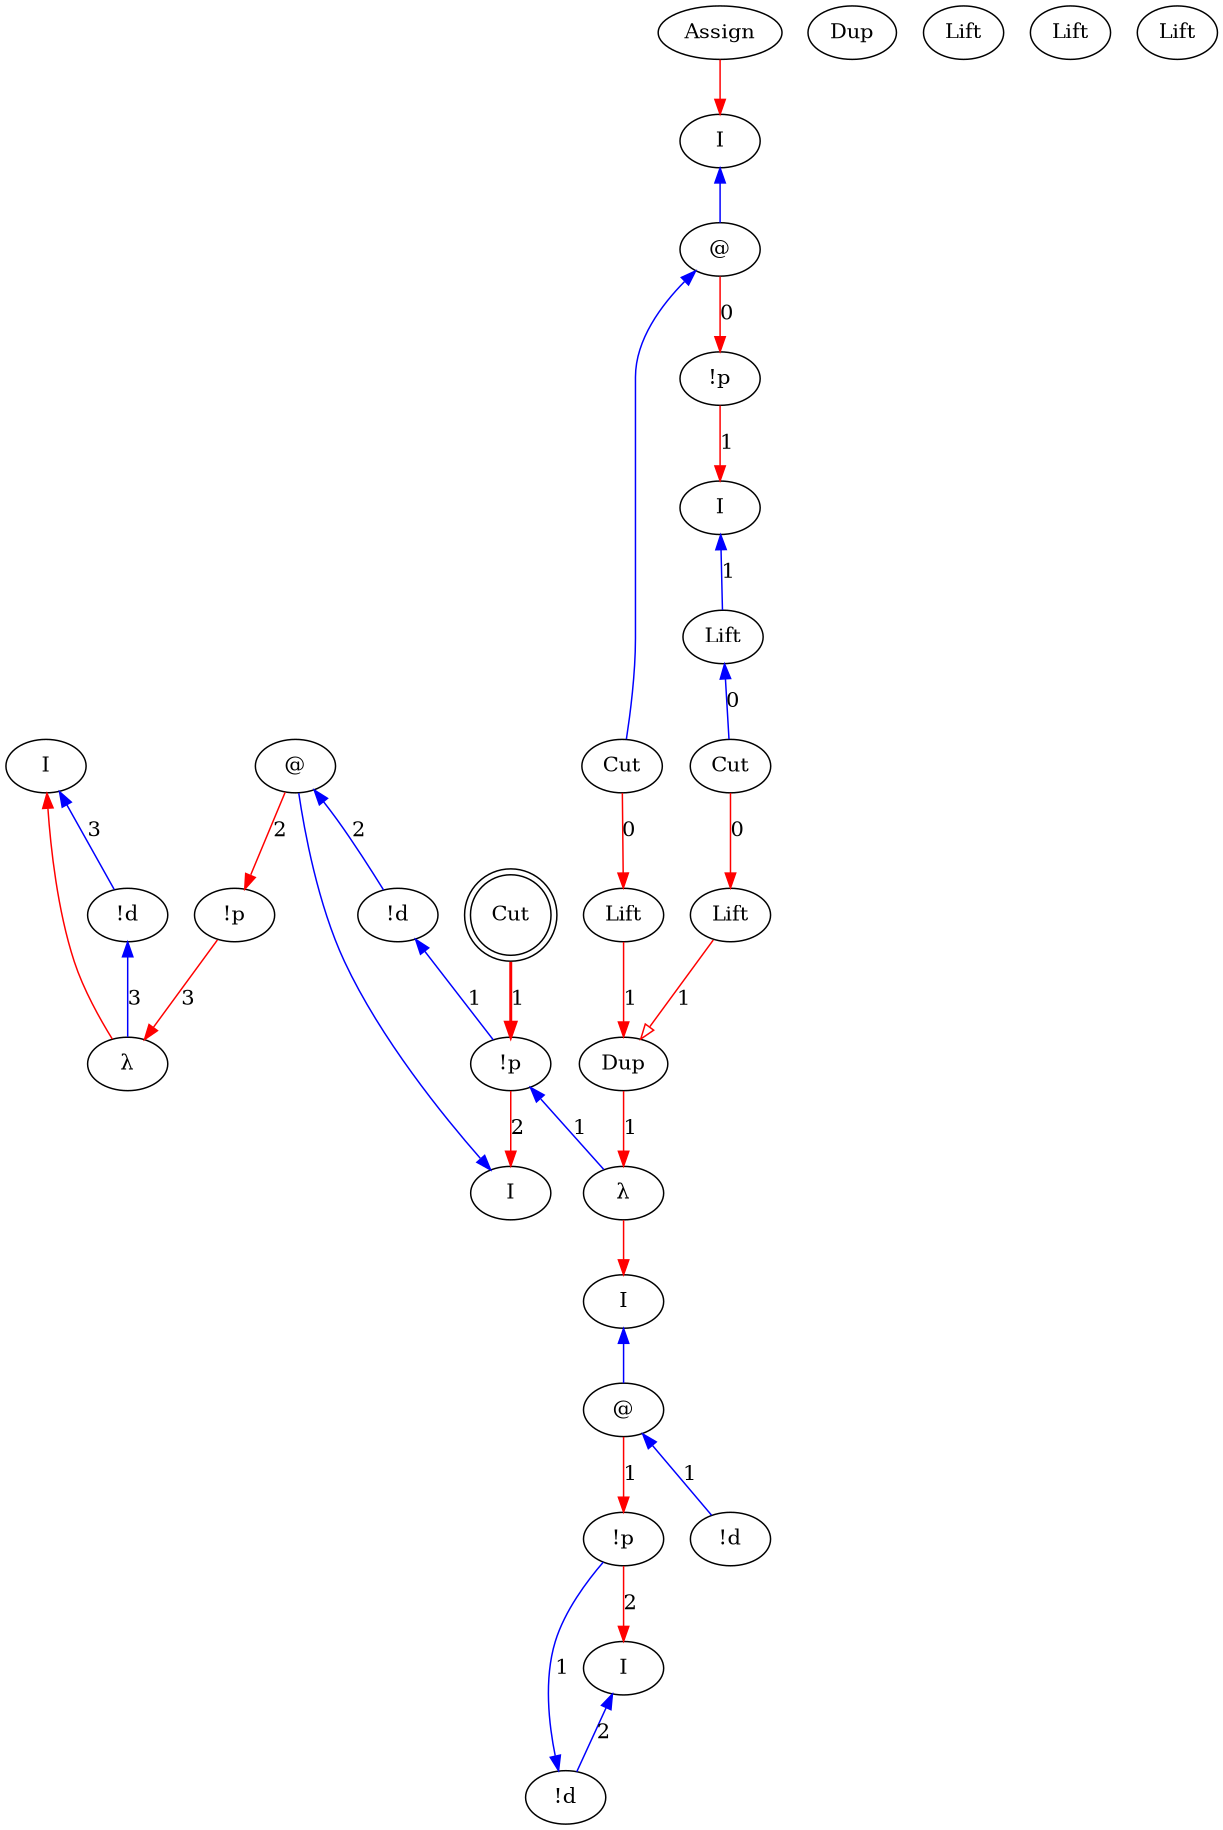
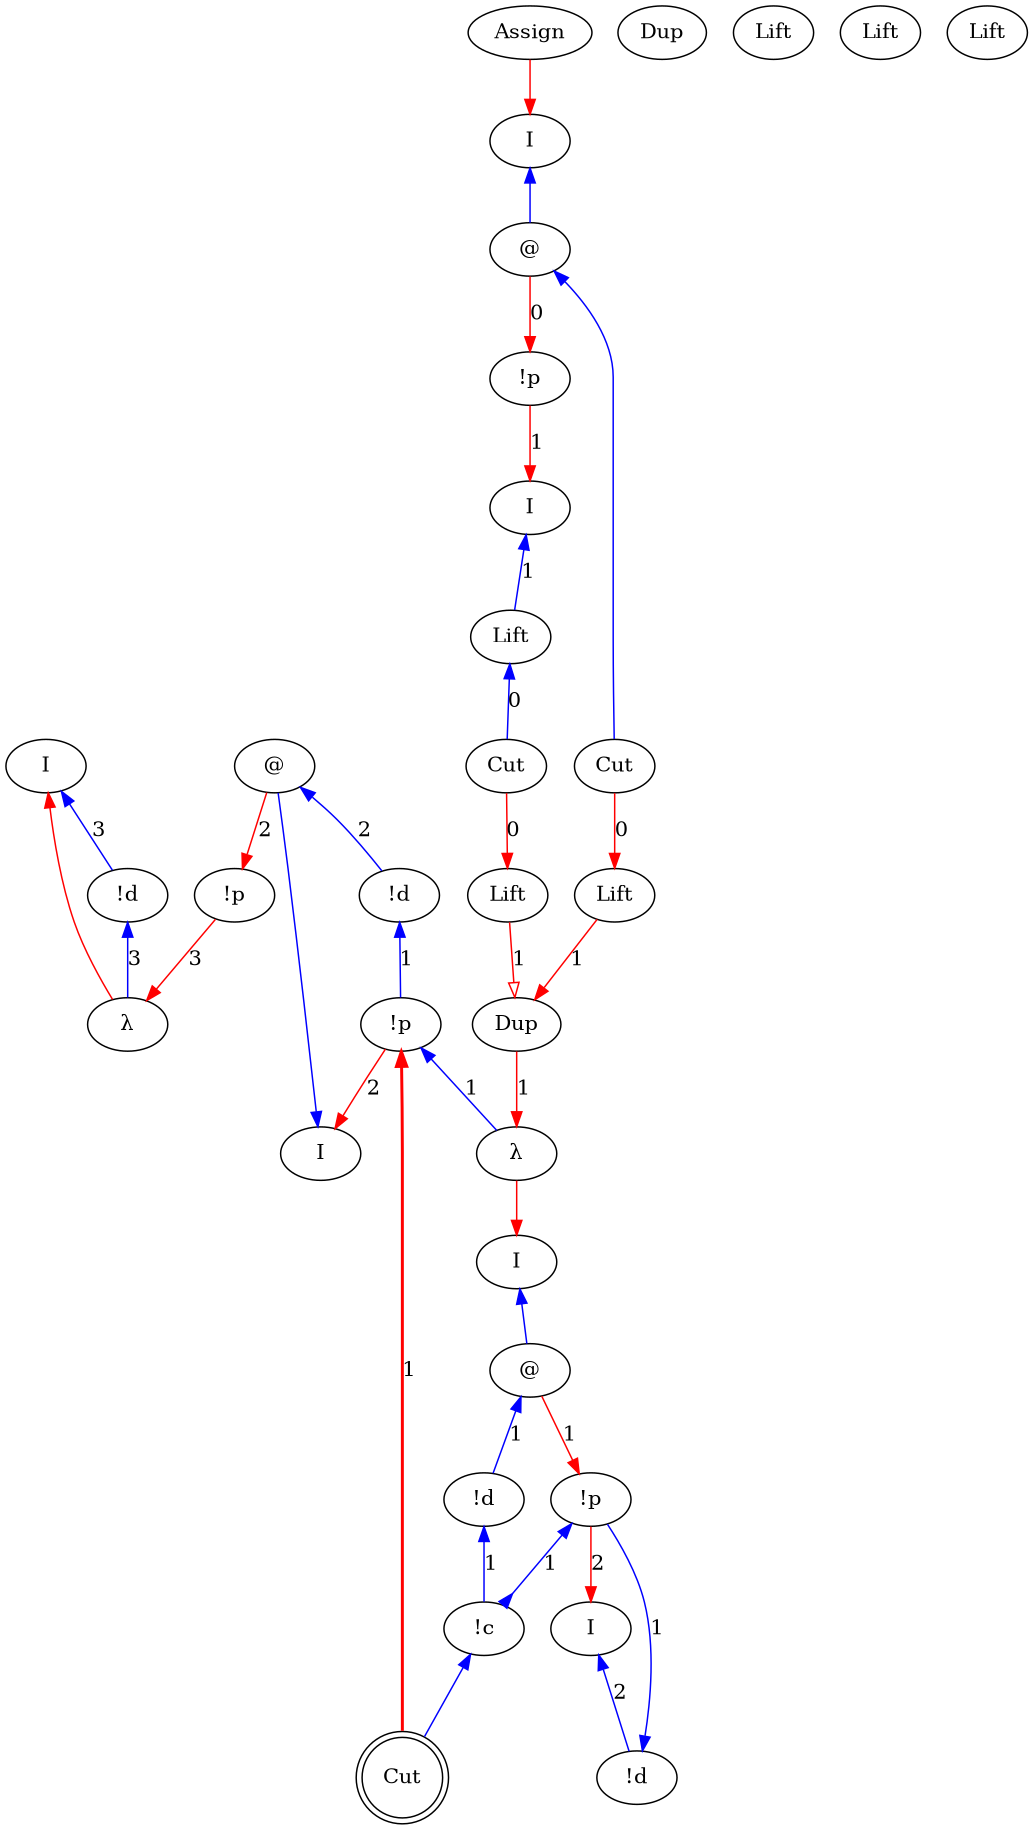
node "!c": added
